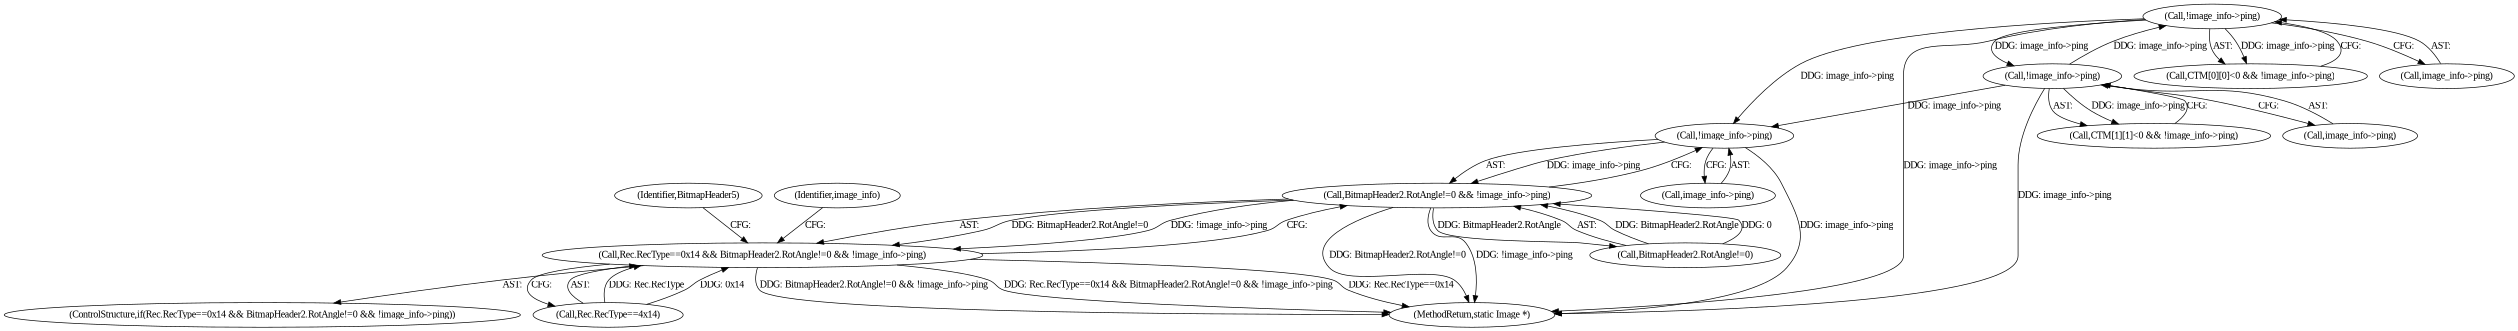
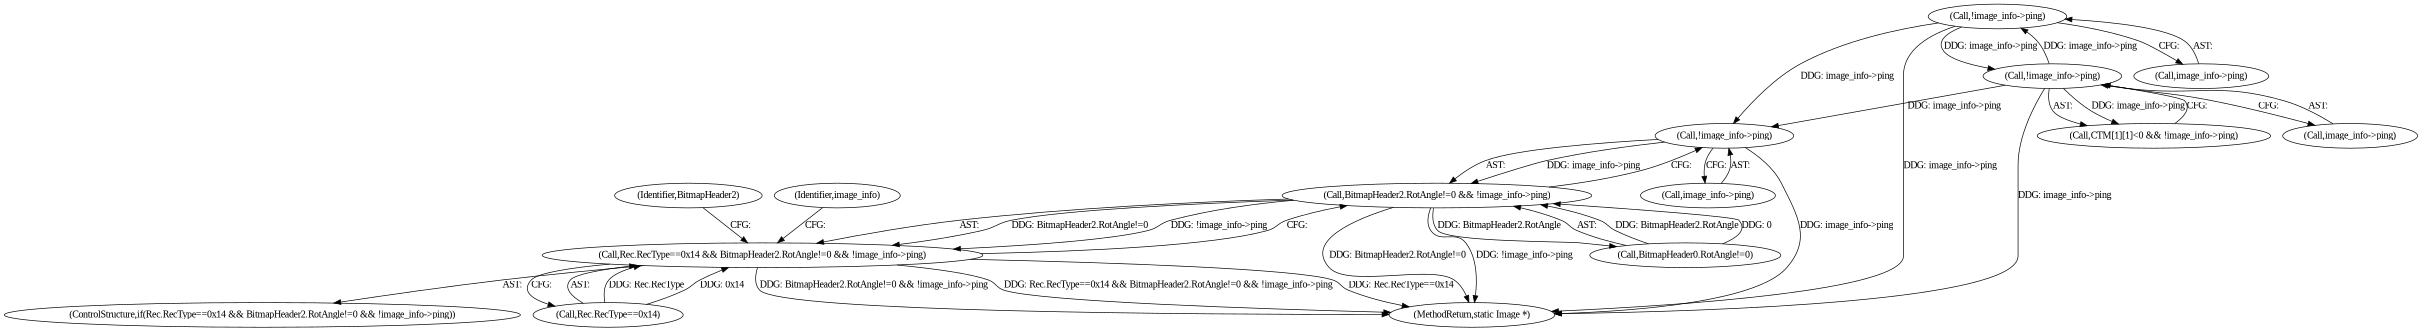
node "(Call,CTM[0][0]<0 && !image_info->ping)": removed
node "(Identifier,BitmapHeader5)": label "(Identifier,BitmapHeader5)" -> "(Identifier,BitmapHeader2)"
node "(Call,BitmapHeader2.RotAngle!=0)": label "(Call,BitmapHeader2.RotAngle!=0)" -> "(Call,BitmapHeader0.RotAngle!=0)"
node "(Call,Rec.RecType==4x14)": label "(Call,Rec.RecType==4x14)" -> "(Call,Rec.RecType==0x14)"
